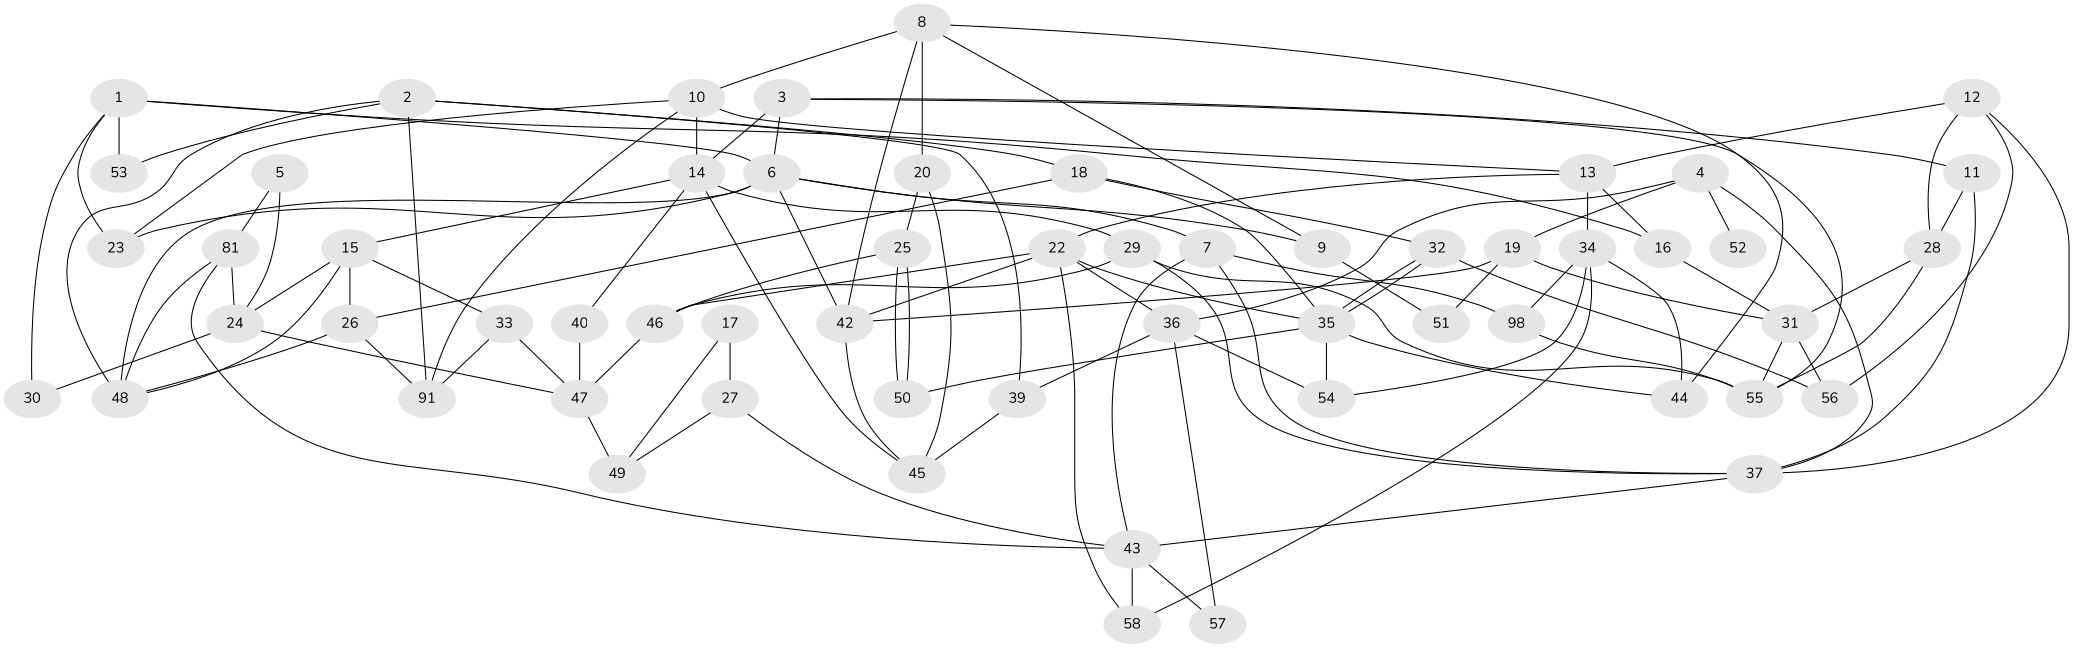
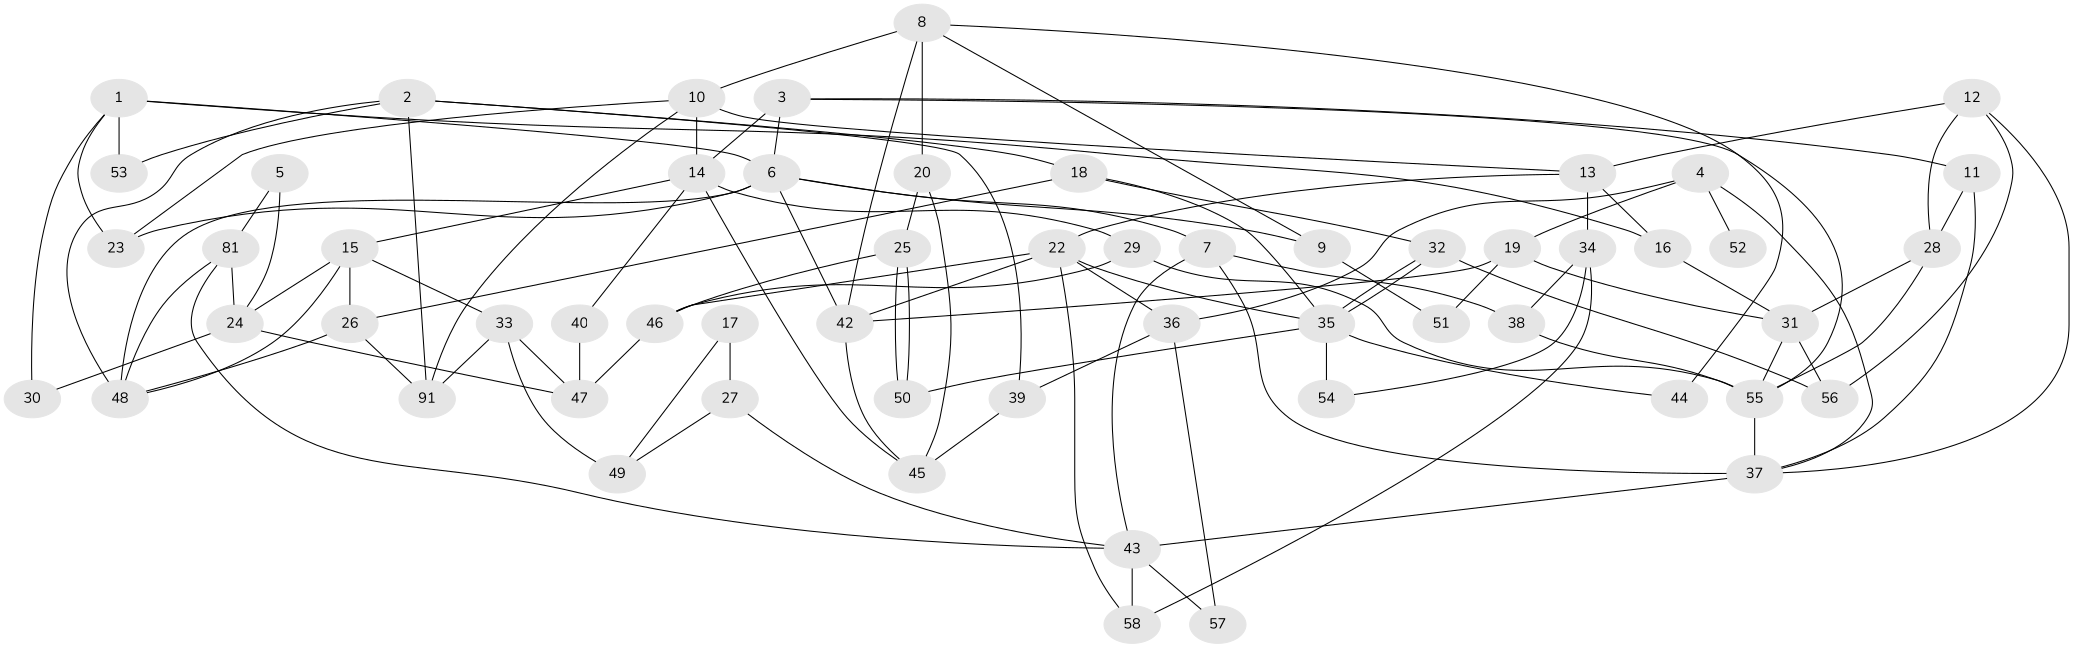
edge "34" -- "44": removed
node "98": label "98" -> "38"
edge "36" -- "54": removed
edge "47" -- "49": now "33" -- "49"
edge "29" -- "37": now "55" -- "37"
